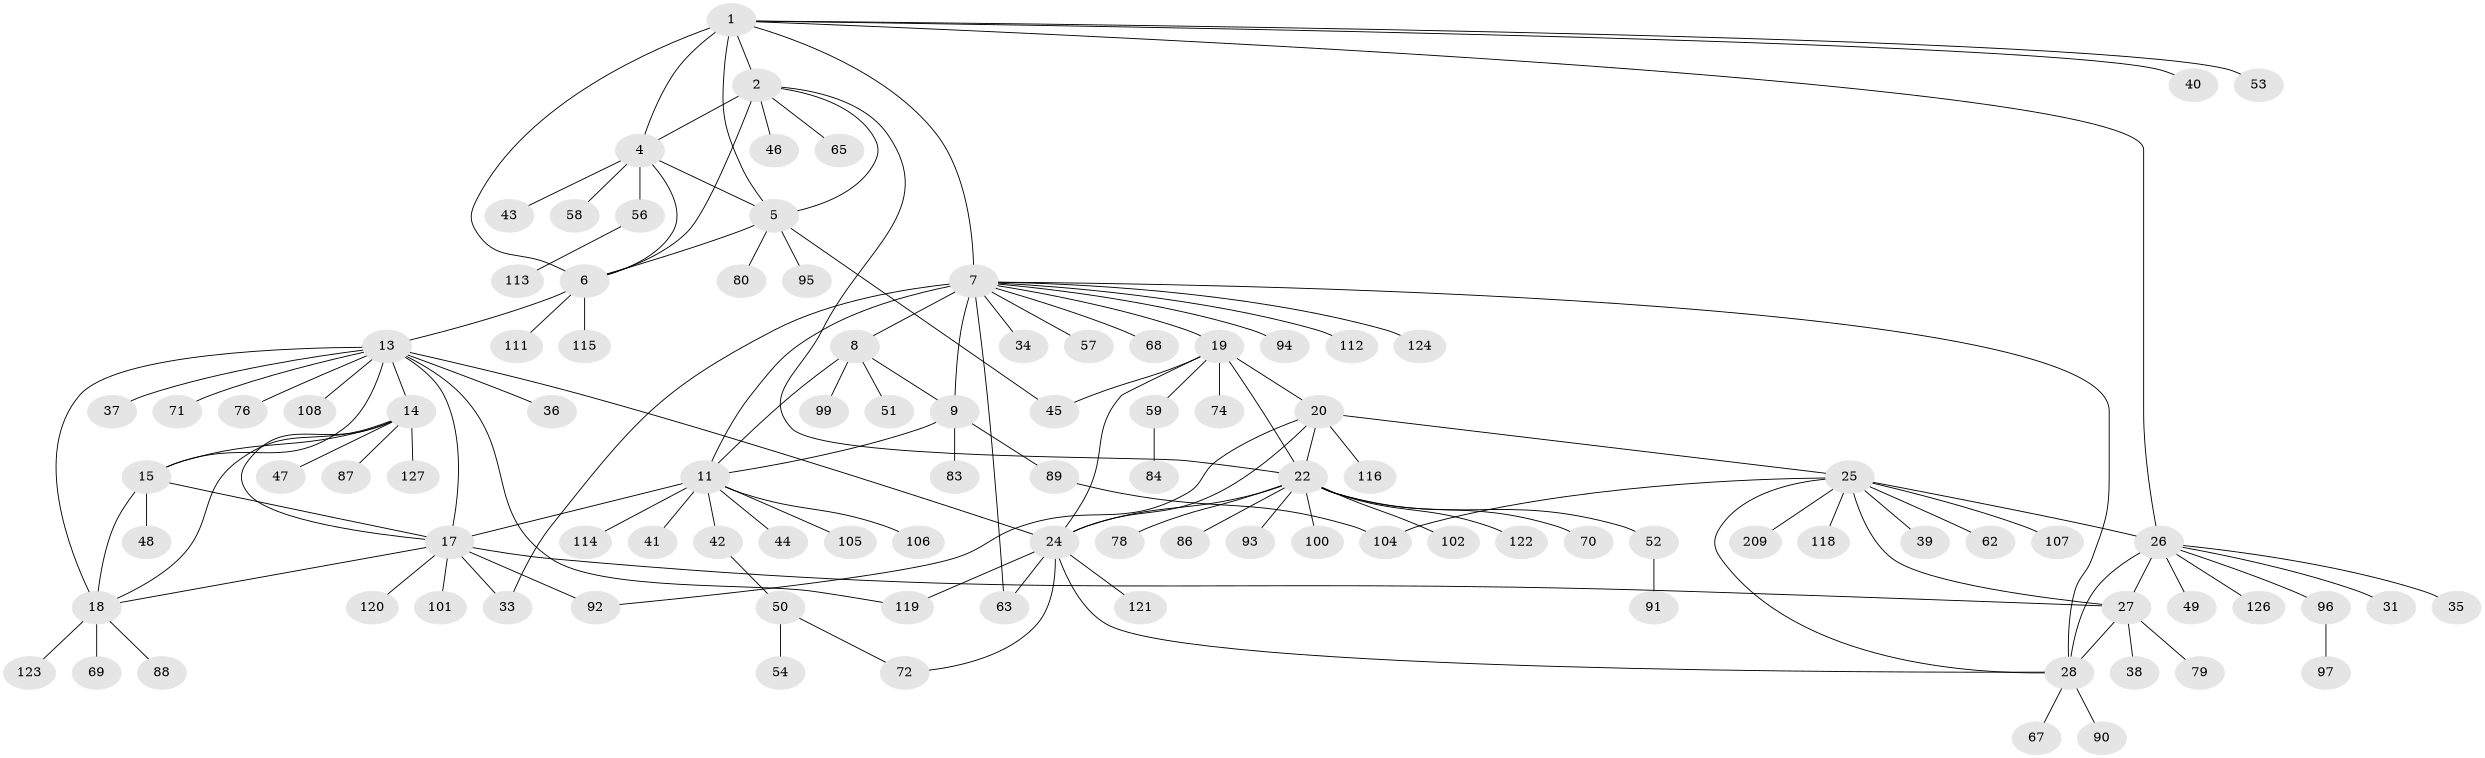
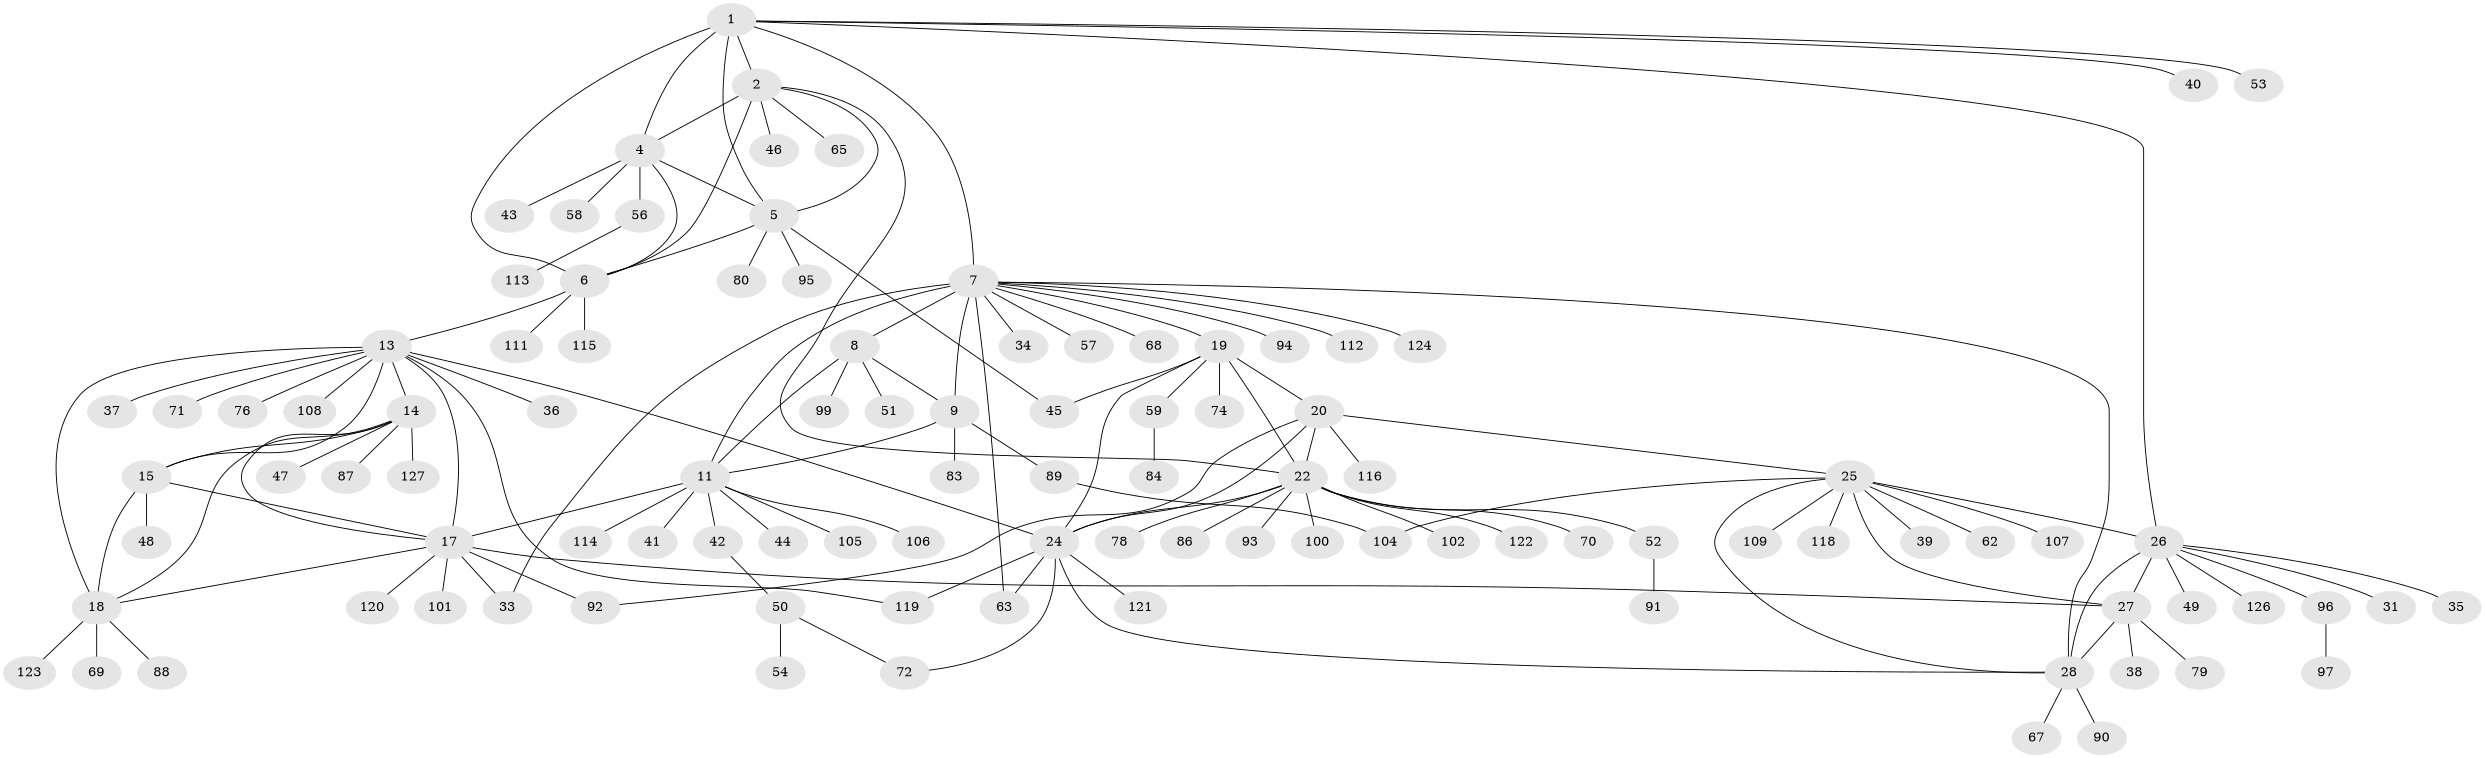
node "209": label "209" -> "109"
